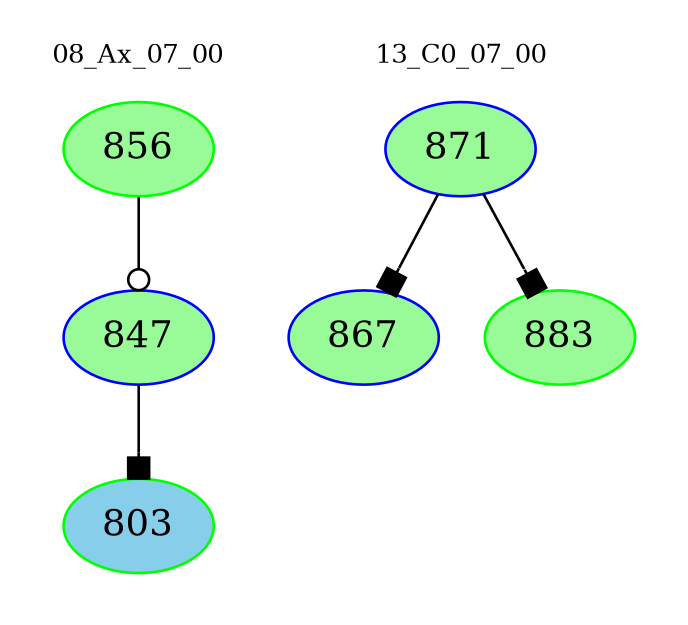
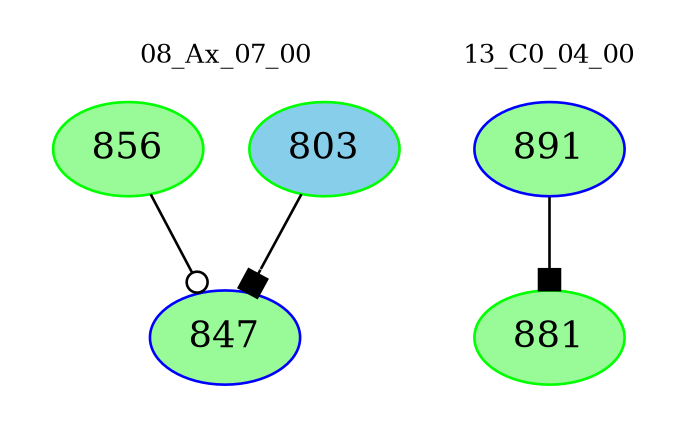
cluster "13_C0_07_00": label "13_C0_07_00" -> "13_C0_04_00"
node "871": label "871" -> "891"
node "867": removed
node "883": label "883" -> "881"
edge "847" -> "803": reversed
